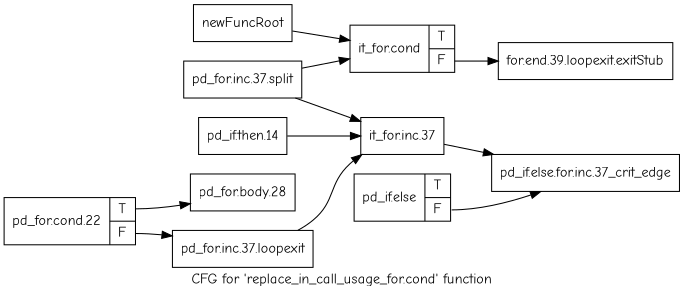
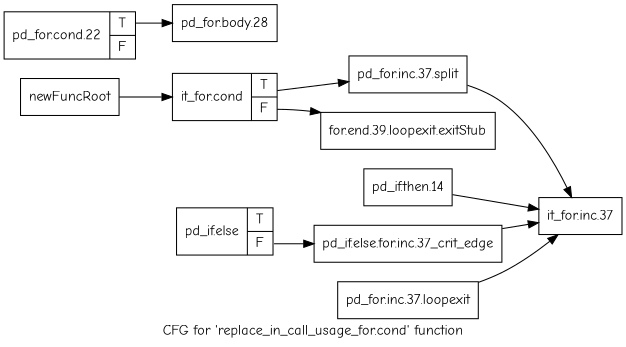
edge "pd_for.inc.37.split" -> "it_for.cond": reversed
edge "it_for.inc.37" -> "pd_if.else.for.inc.37_crit_edge": reversed
edge "pd_for.cond.22" -> "pd_for.inc.37.loopexit": removed
